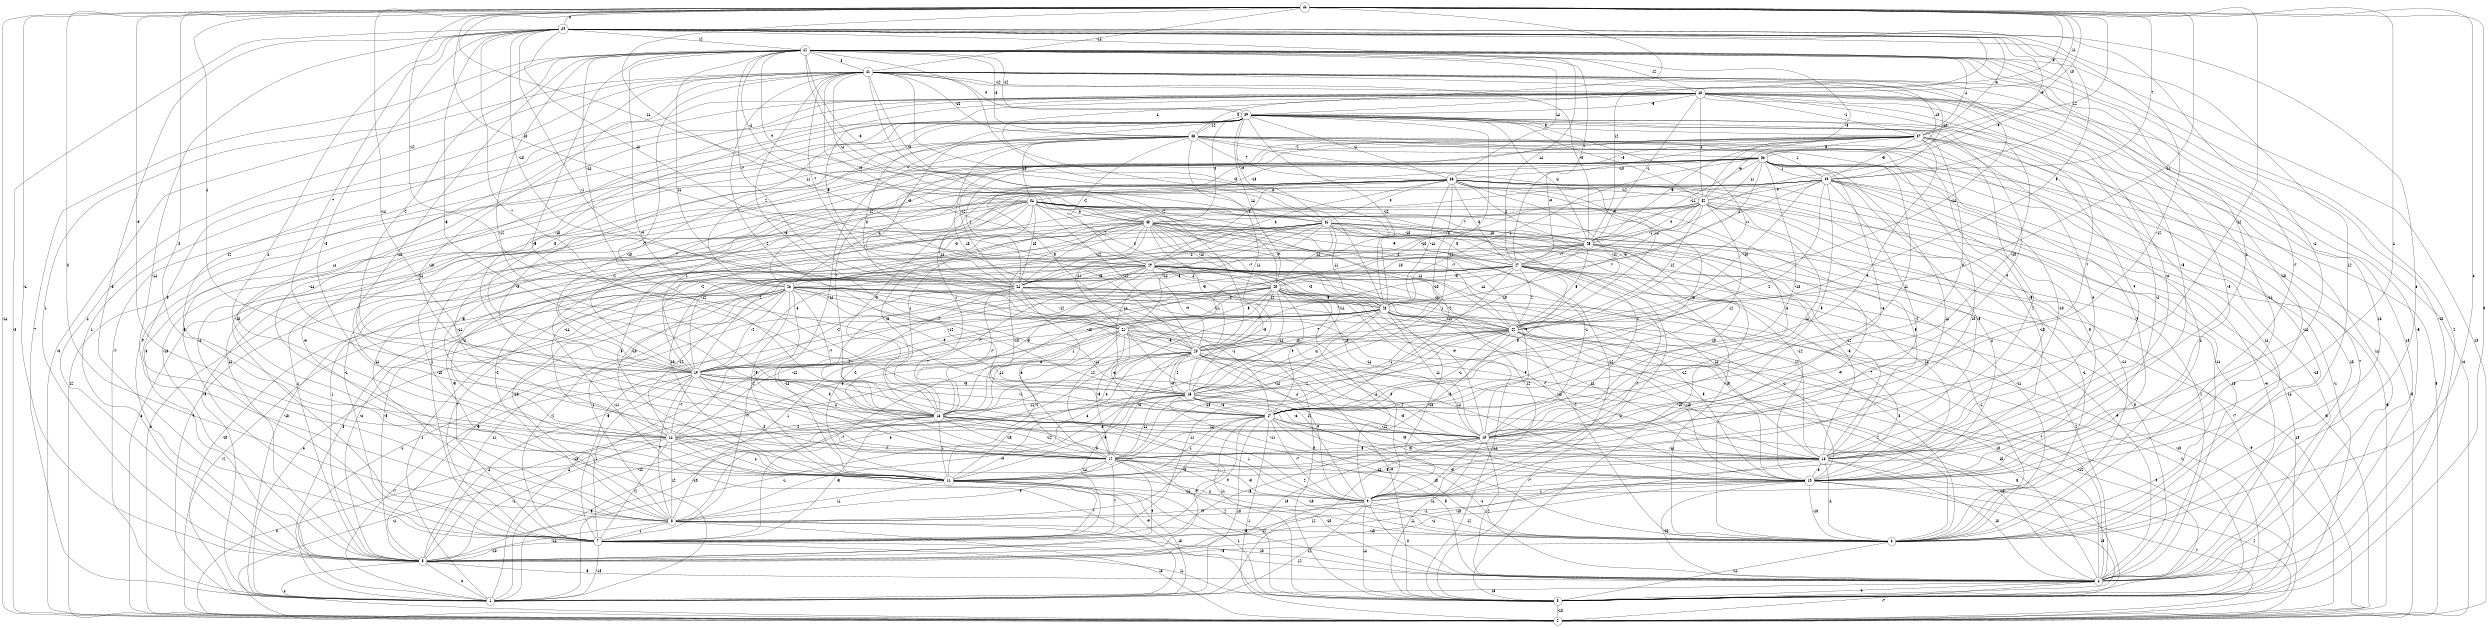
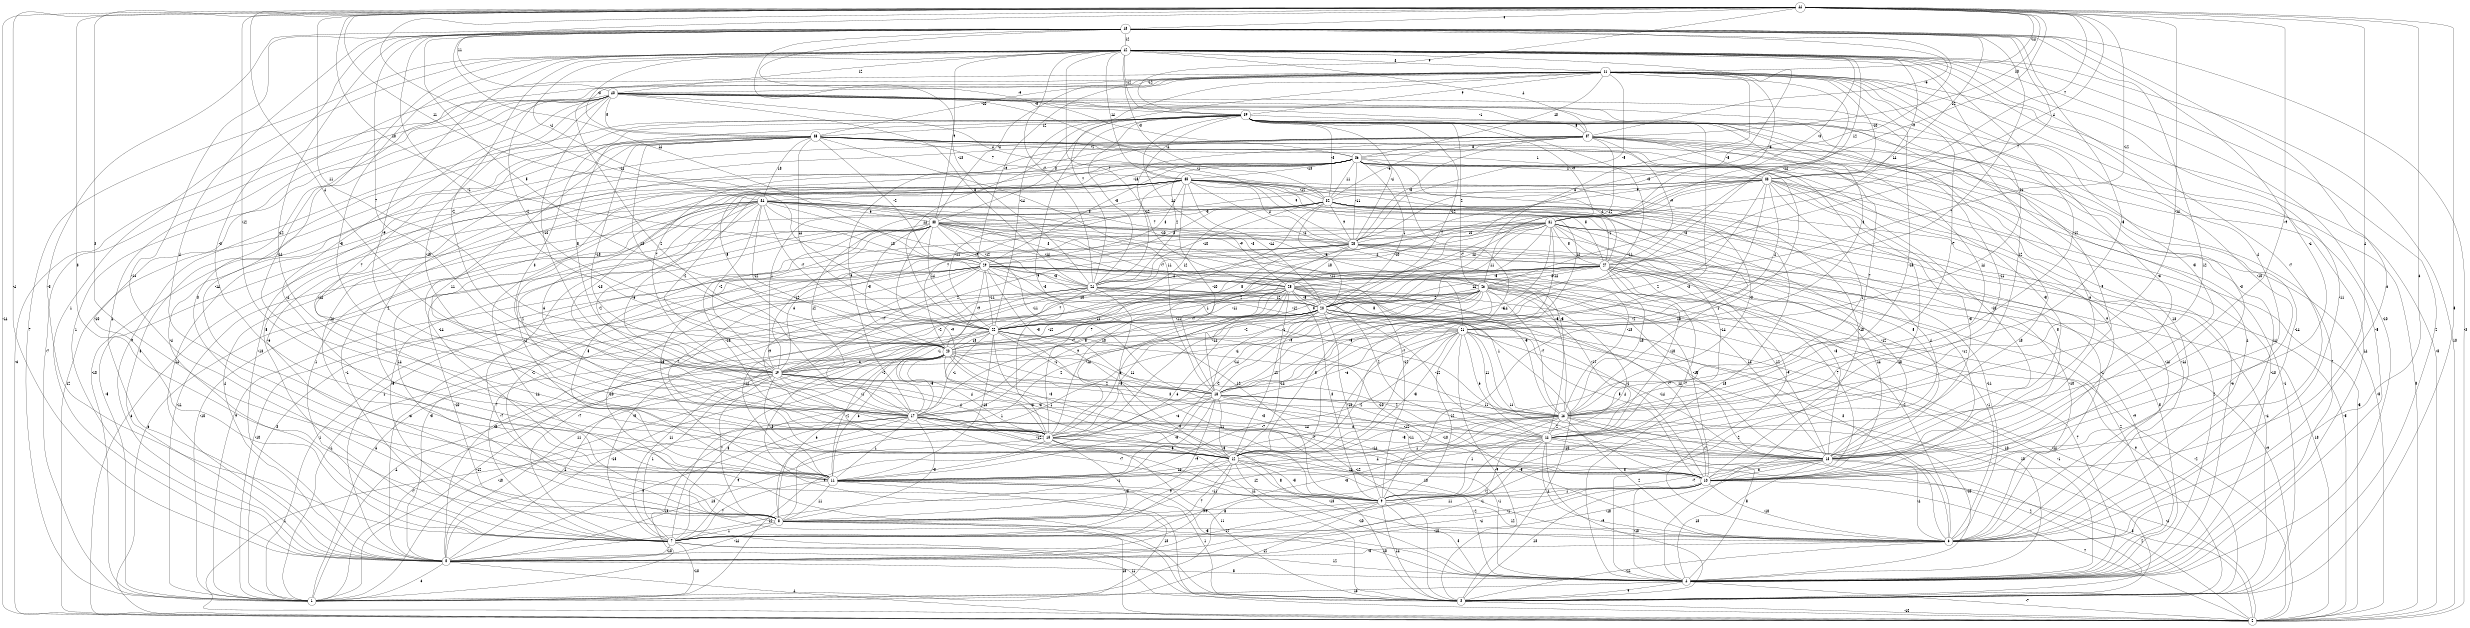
edge "19" -- "14": now "19" -- "10"
